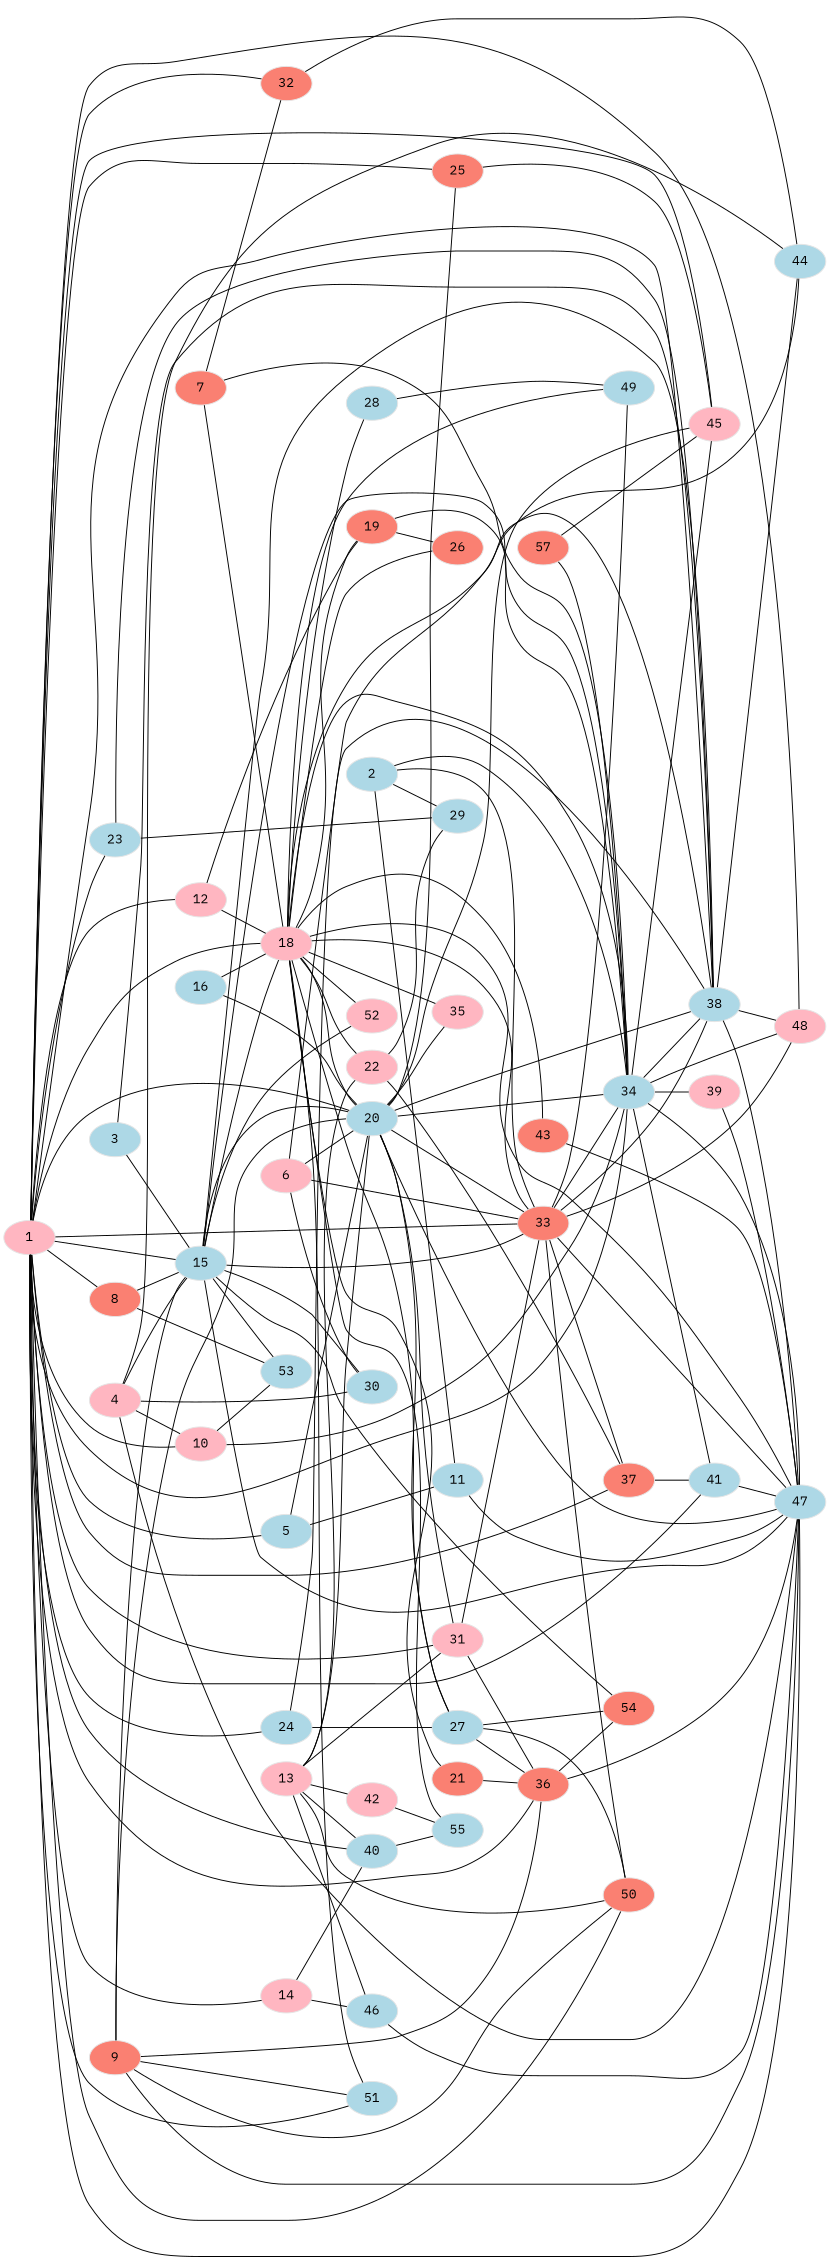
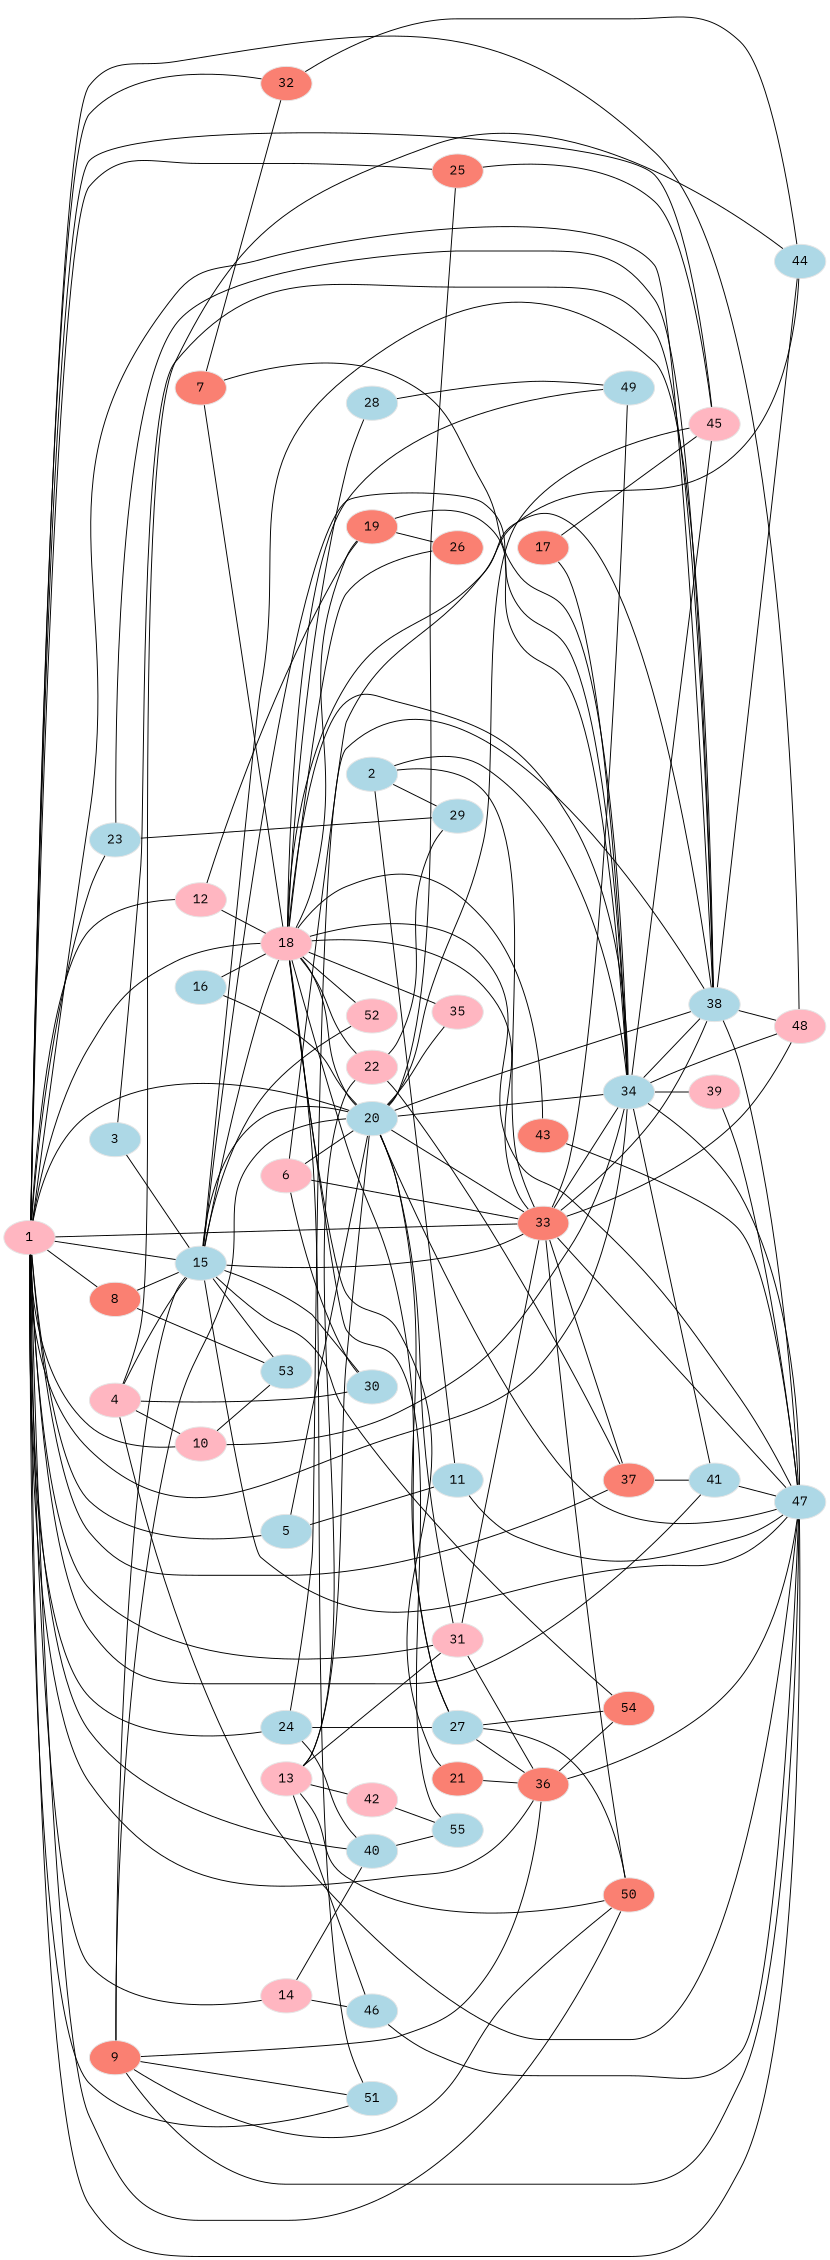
node "57": label "57" -> "17"
edge "13" -- "40": now "24" -- "40"
